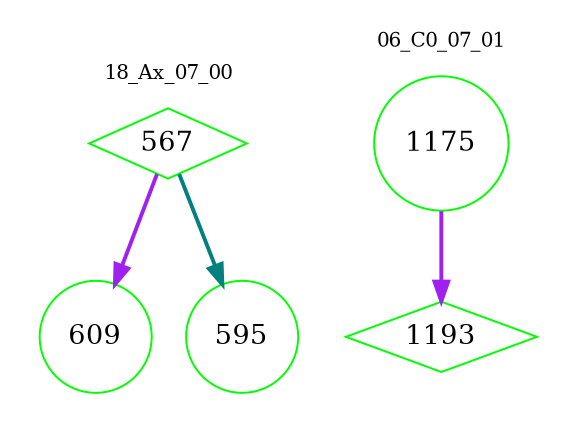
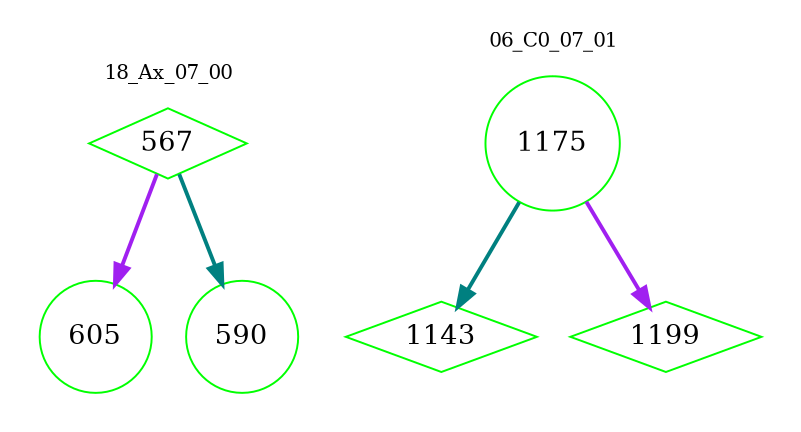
node "609": label "609" -> "605"
node "595": label "595" -> "590"
node "1193": label "1193" -> "1199"
node "1143": added
